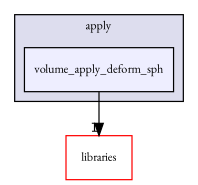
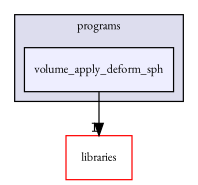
cluster "apply": label "apply" -> "programs"
